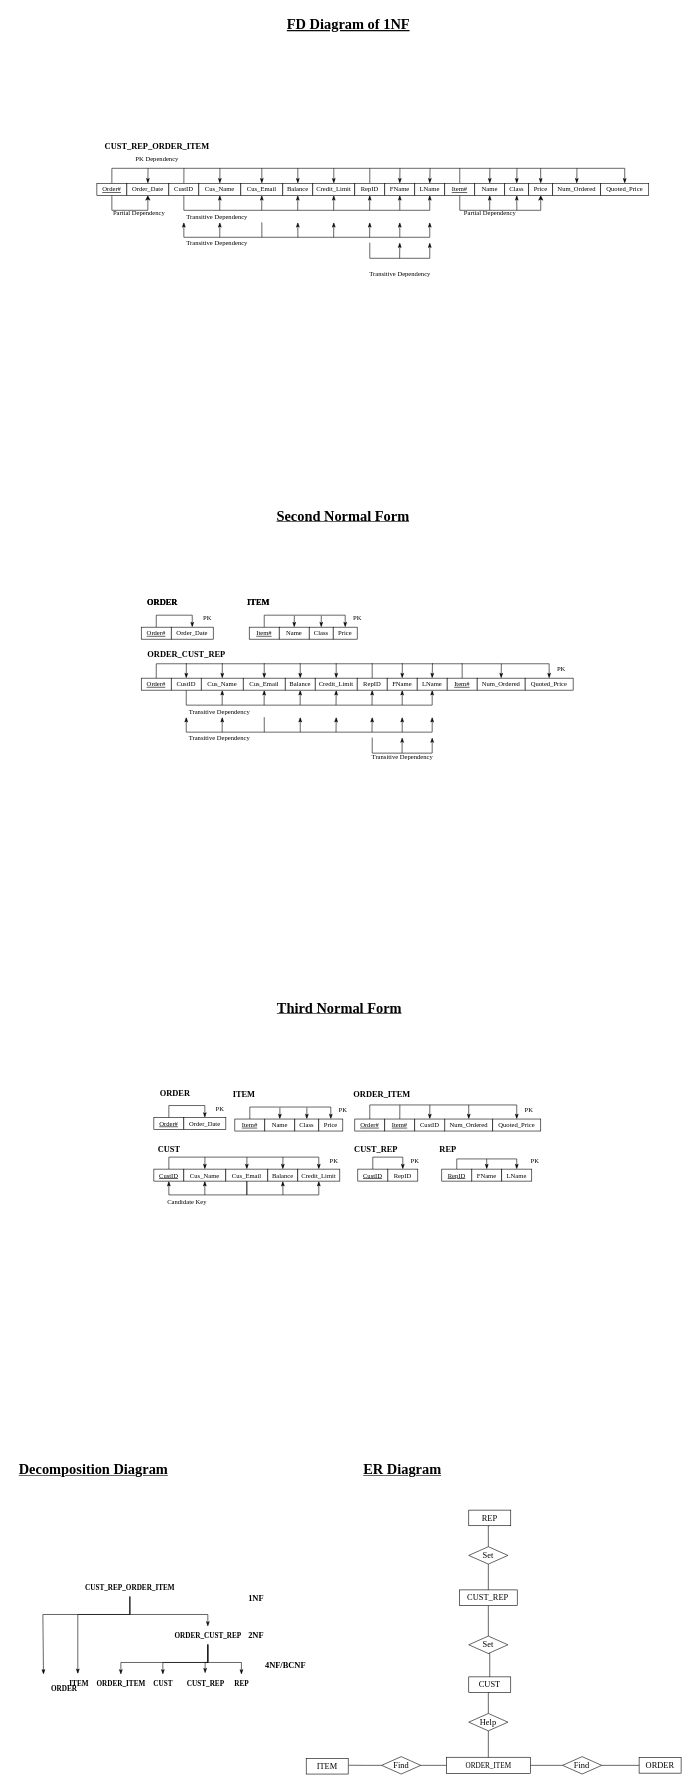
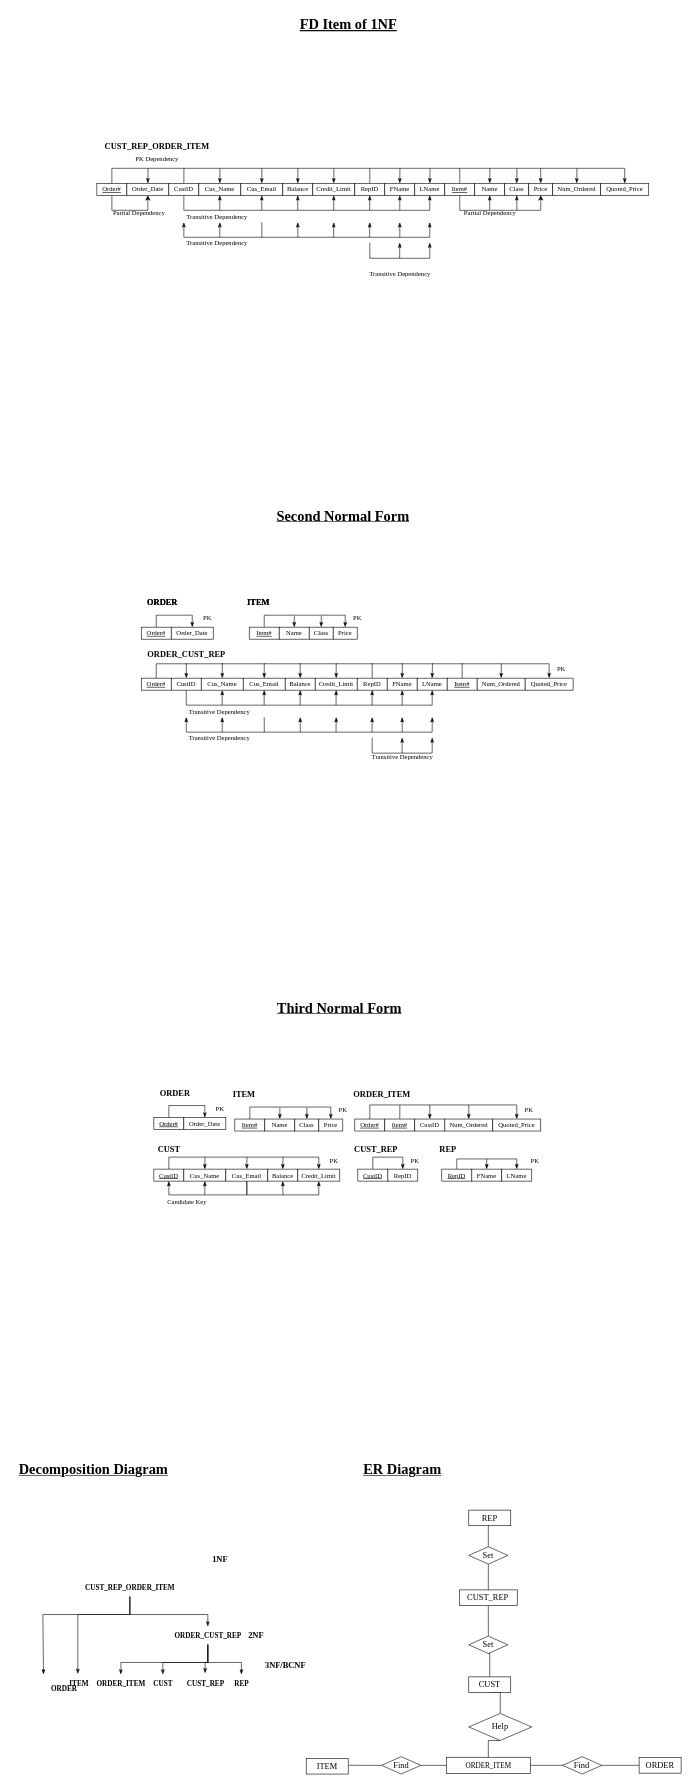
node "FD Diagram of 1NF": label "FD Diagram of 1NF" -> "FD Item of 1NF"
node "1NF": moved (256, 1599) -> (220, 1560)
node "4NF/BCNF": label "4NF/BCNF" -> "3NF/BCNF"
node "Help": size 39x17 -> 63x27
